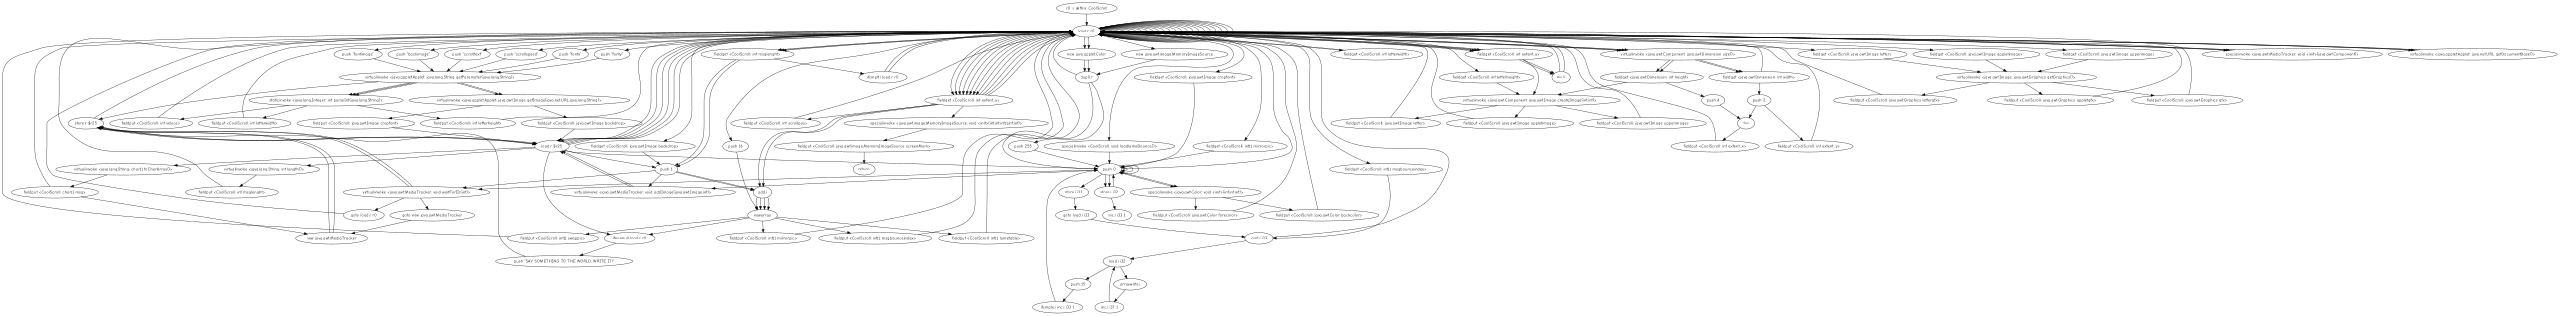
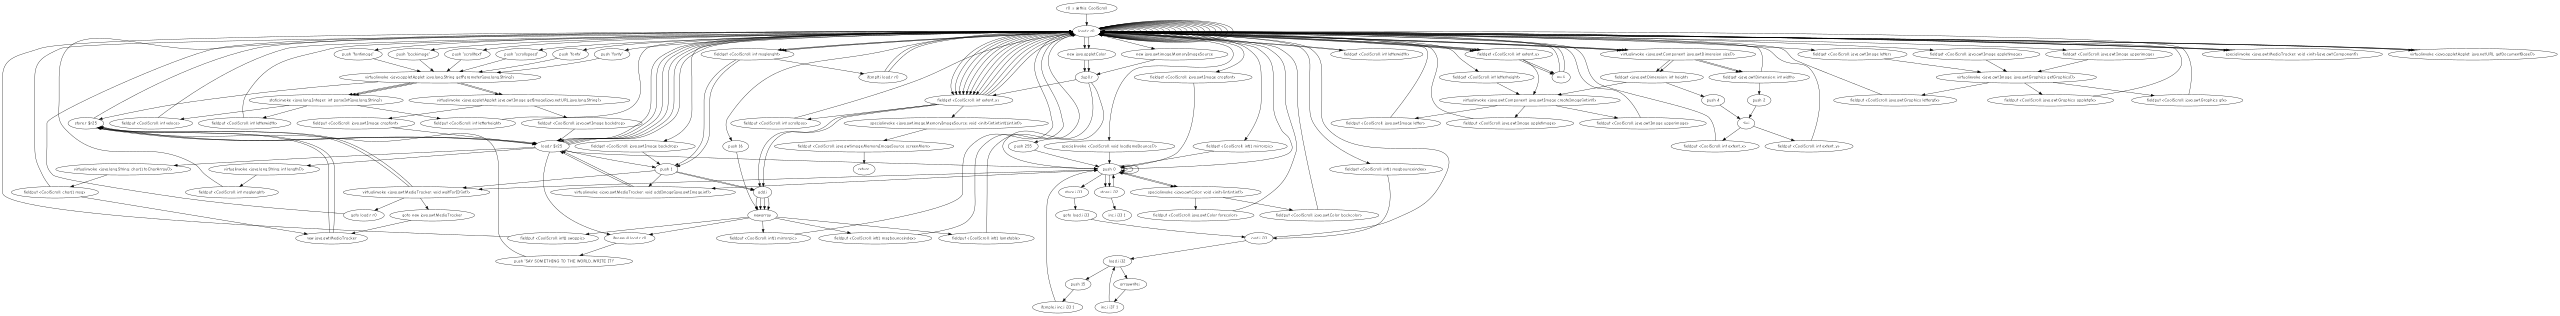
edge "dup0.r" -> "load.r r0": now "dup0.r" -> "fieldget <CoolScroll: int extent_x>"
edge "push 2" -> "fieldput <CoolScroll: int extent_y>": now "div.i" -> "fieldput <CoolScroll: int extent_y>"
